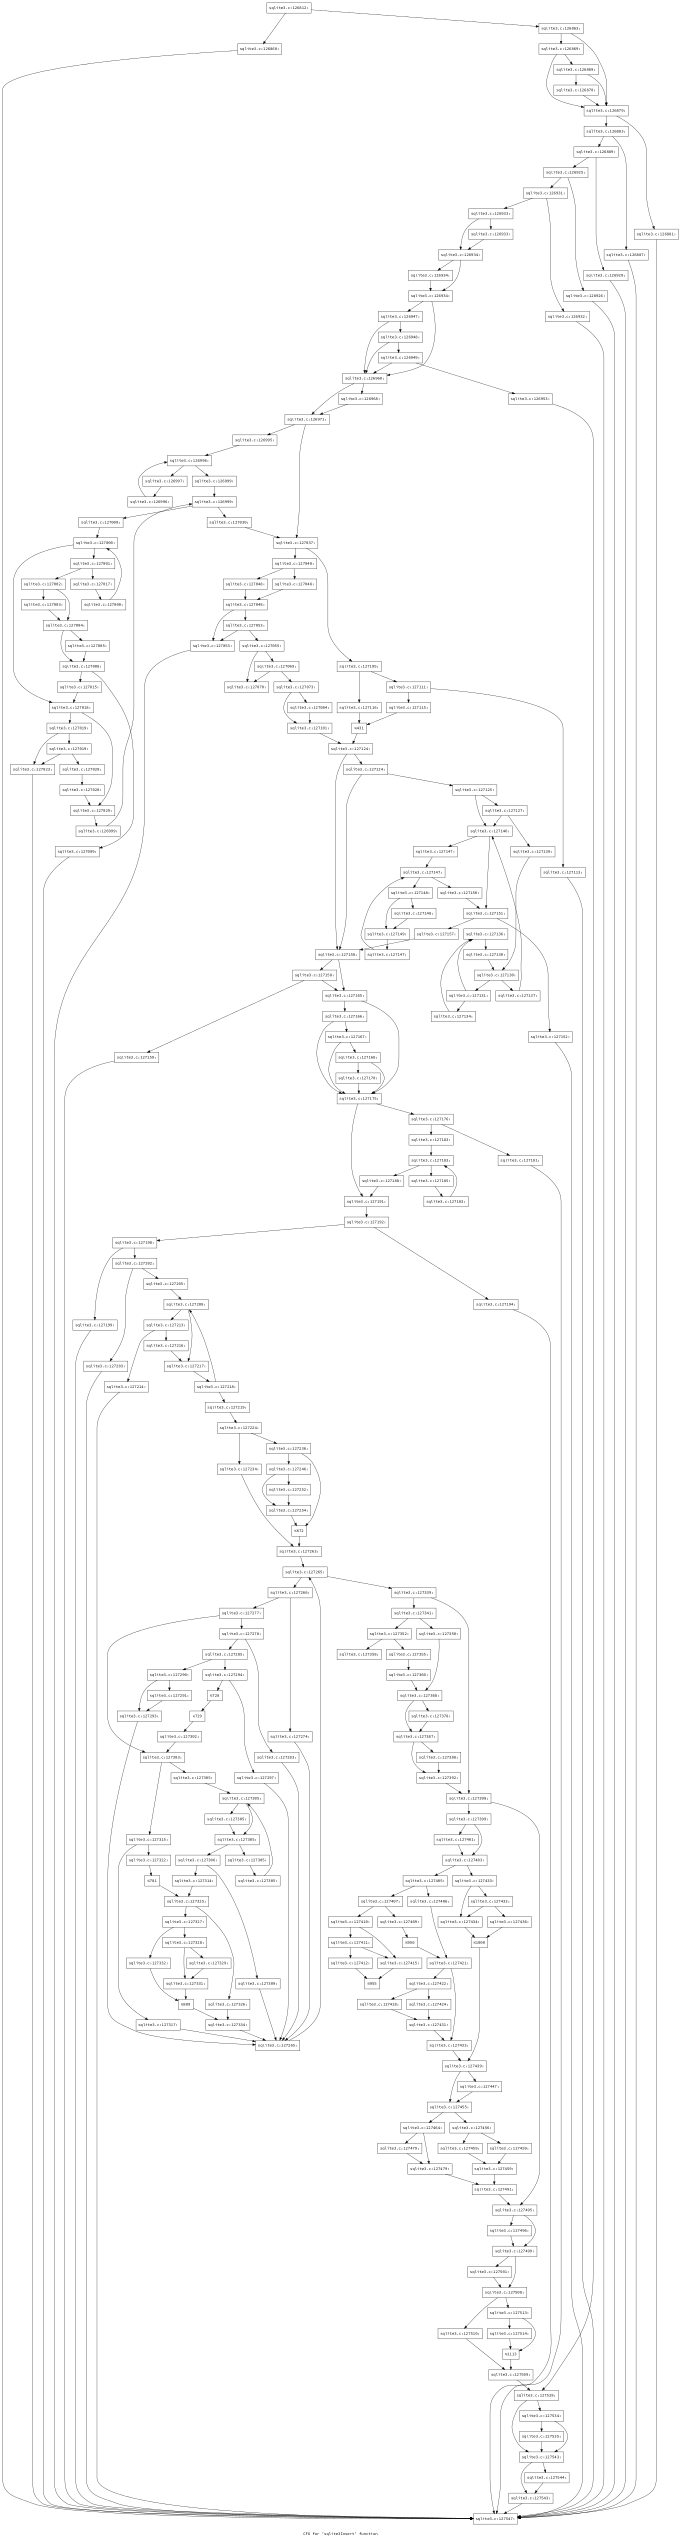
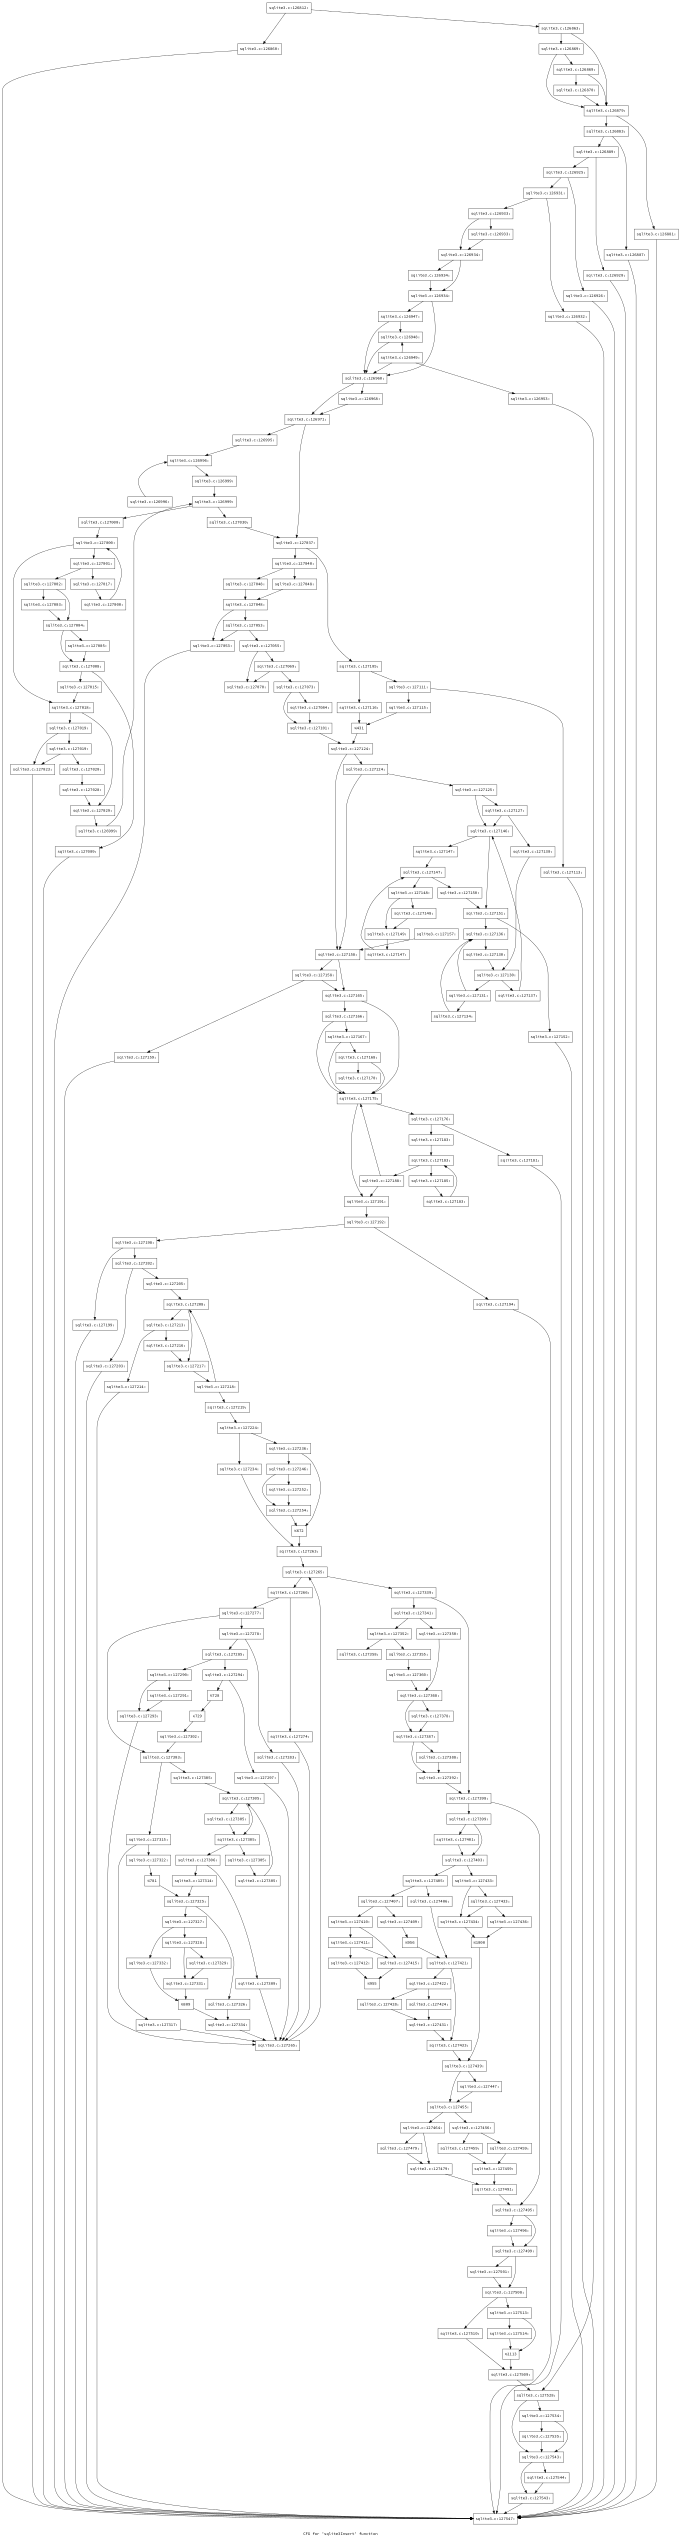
edge "sqlite3.c:126948:" -> "sqlite3.c:126949:": reversed
node "sqlite3.c:126997:": removed
edge "sqlite3.c:127151:" -> "sqlite3.c:127157:": now "sqlite3.c:127151:" -> "sqlite3.c:127136:"
edge "sqlite3.c:127170:" -> "sqlite3.c:127175:": now "sqlite3.c:127188:" -> "sqlite3.c:127175:"
